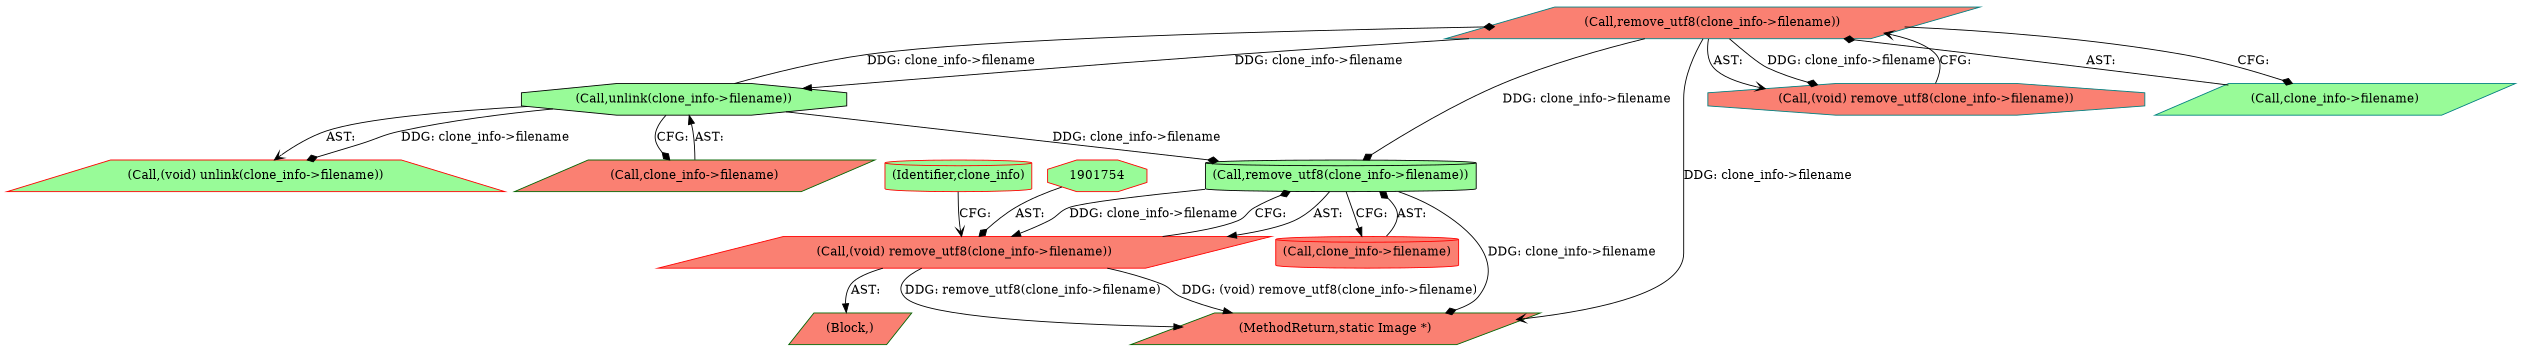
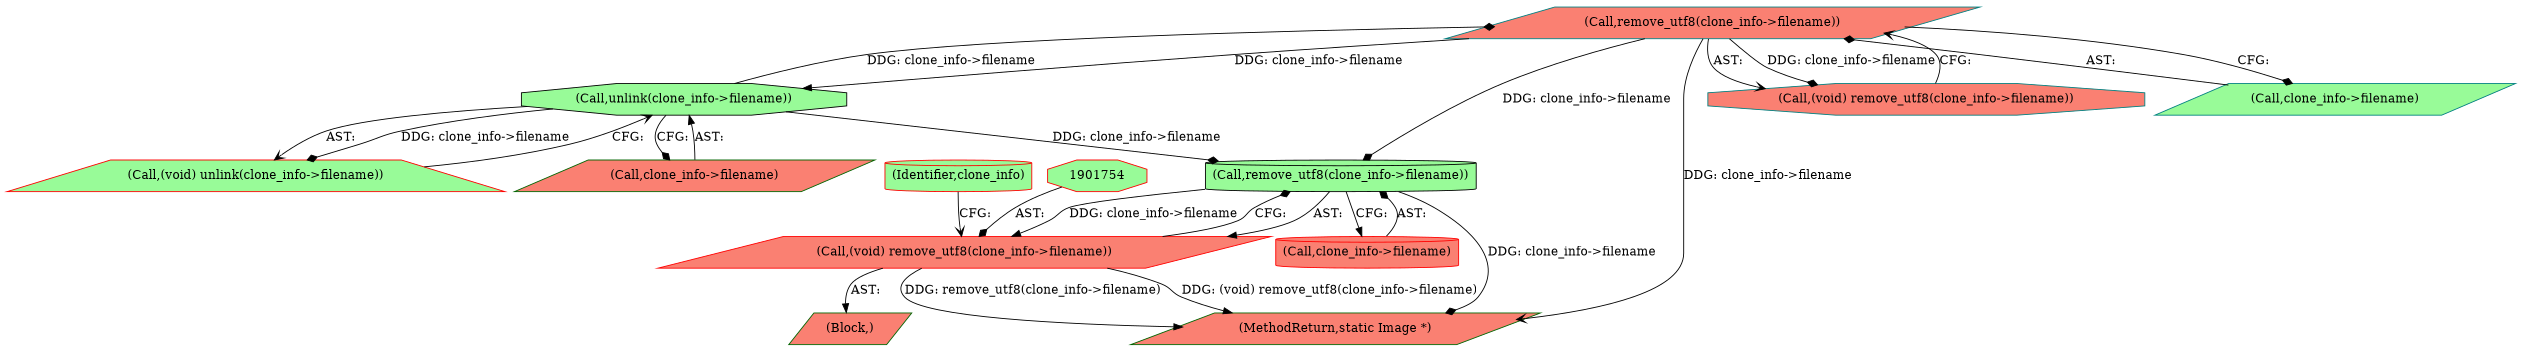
edge "(Call,(void) unlink(clone_info->filename))" -> "(Call,unlink(clone_info->filename))": added, label "CFG:"
